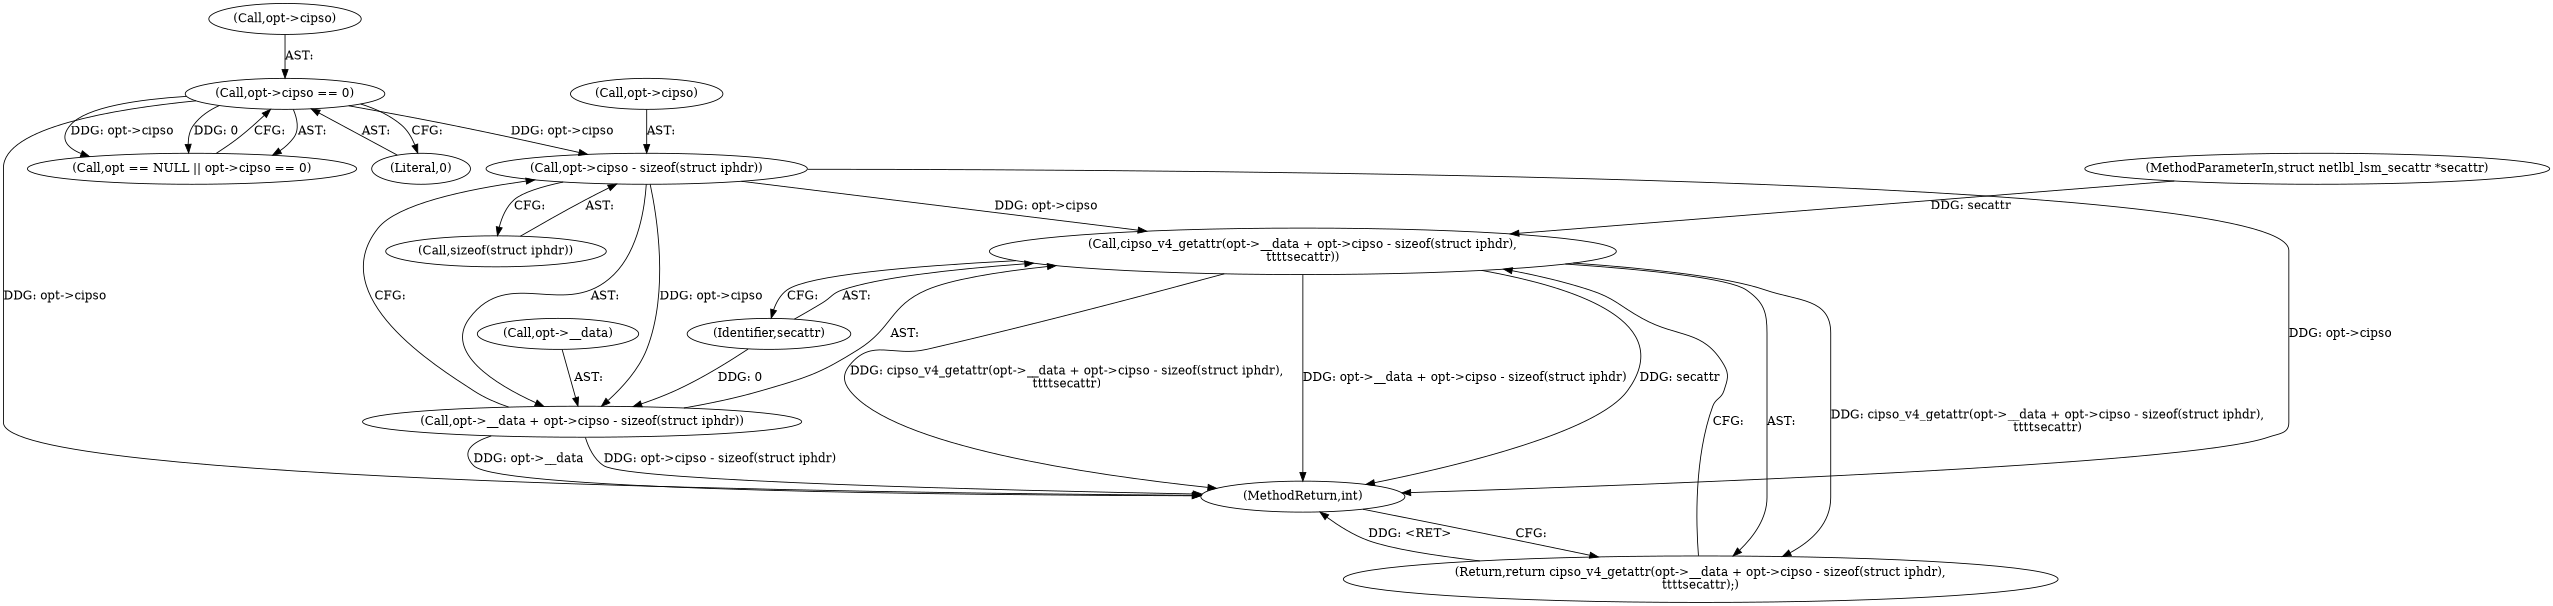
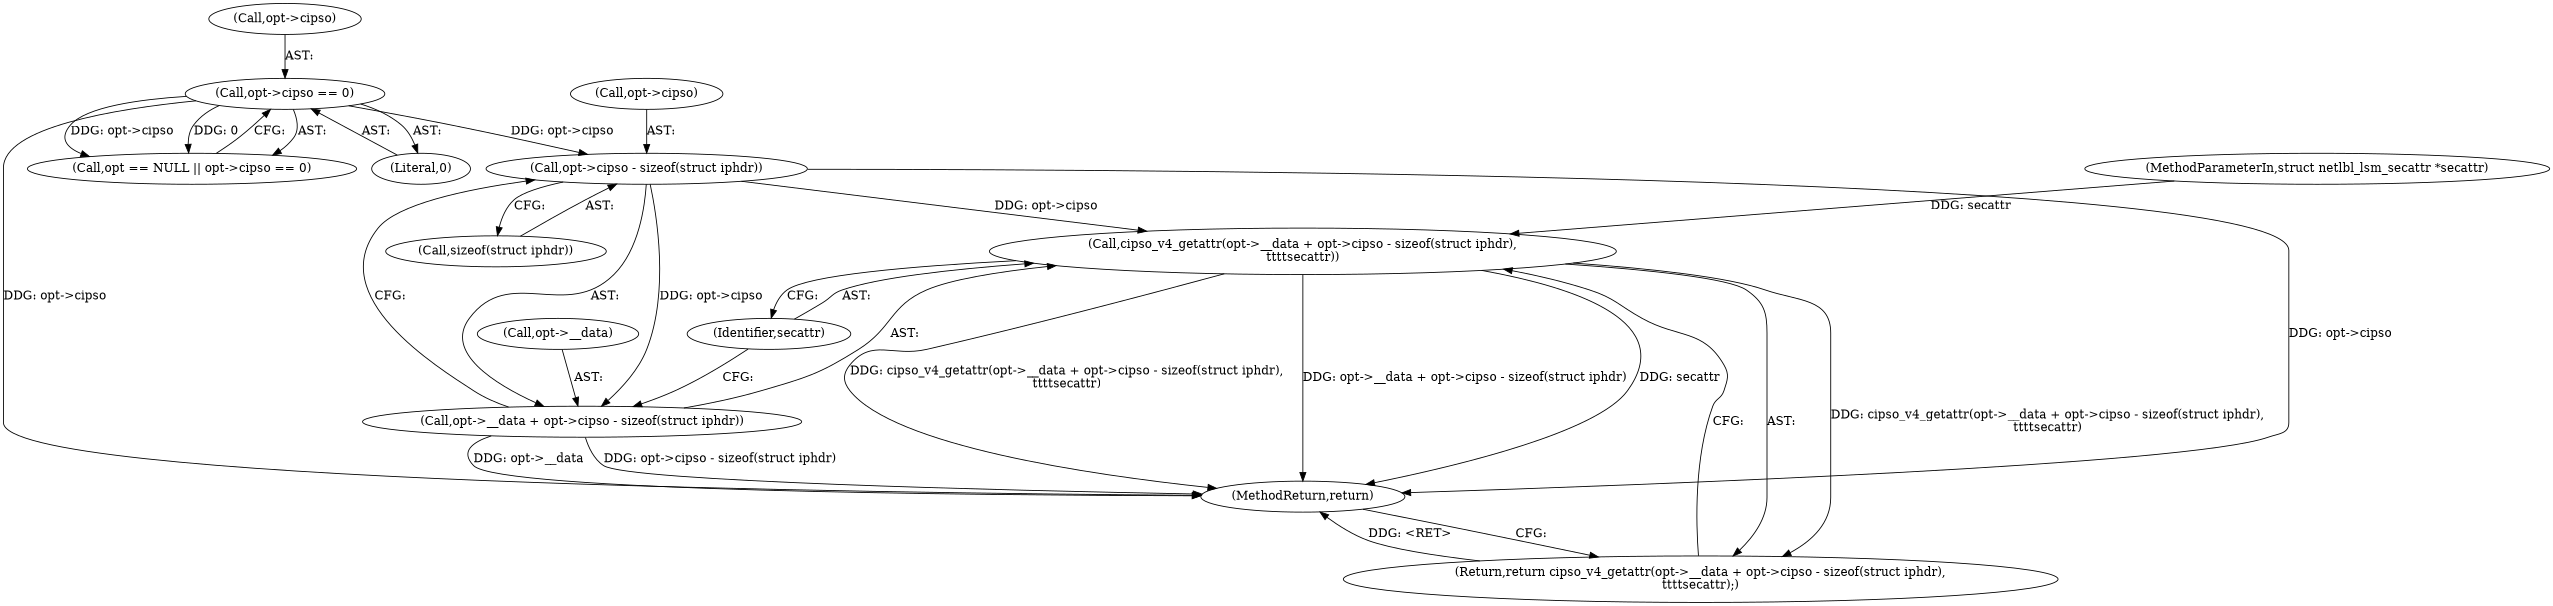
edge "(Call,opt->cipso == 0)" -> "(Literal,0)": label "CFG: " -> "AST: "
edge "(Identifier,secattr)" -> "(Call,opt->__data + opt->cipso - sizeof(struct iphdr))": label "DDG: 0" -> "CFG: "
node "(MethodReturn,int)": label "(MethodReturn,int)" -> "(MethodReturn,return)"
